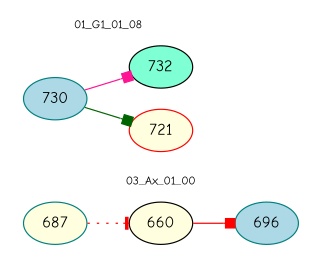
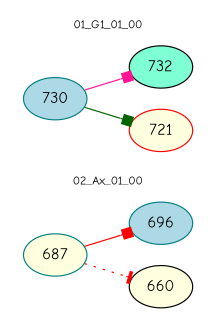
cluster "01_G1_01_08": label "01_G1_01_08" -> "01_G1_01_00"
cluster "03_Ax_01_00": label "03_Ax_01_00" -> "02_Ax_01_00"
edge "660" -> "696": now "687" -> "696"
